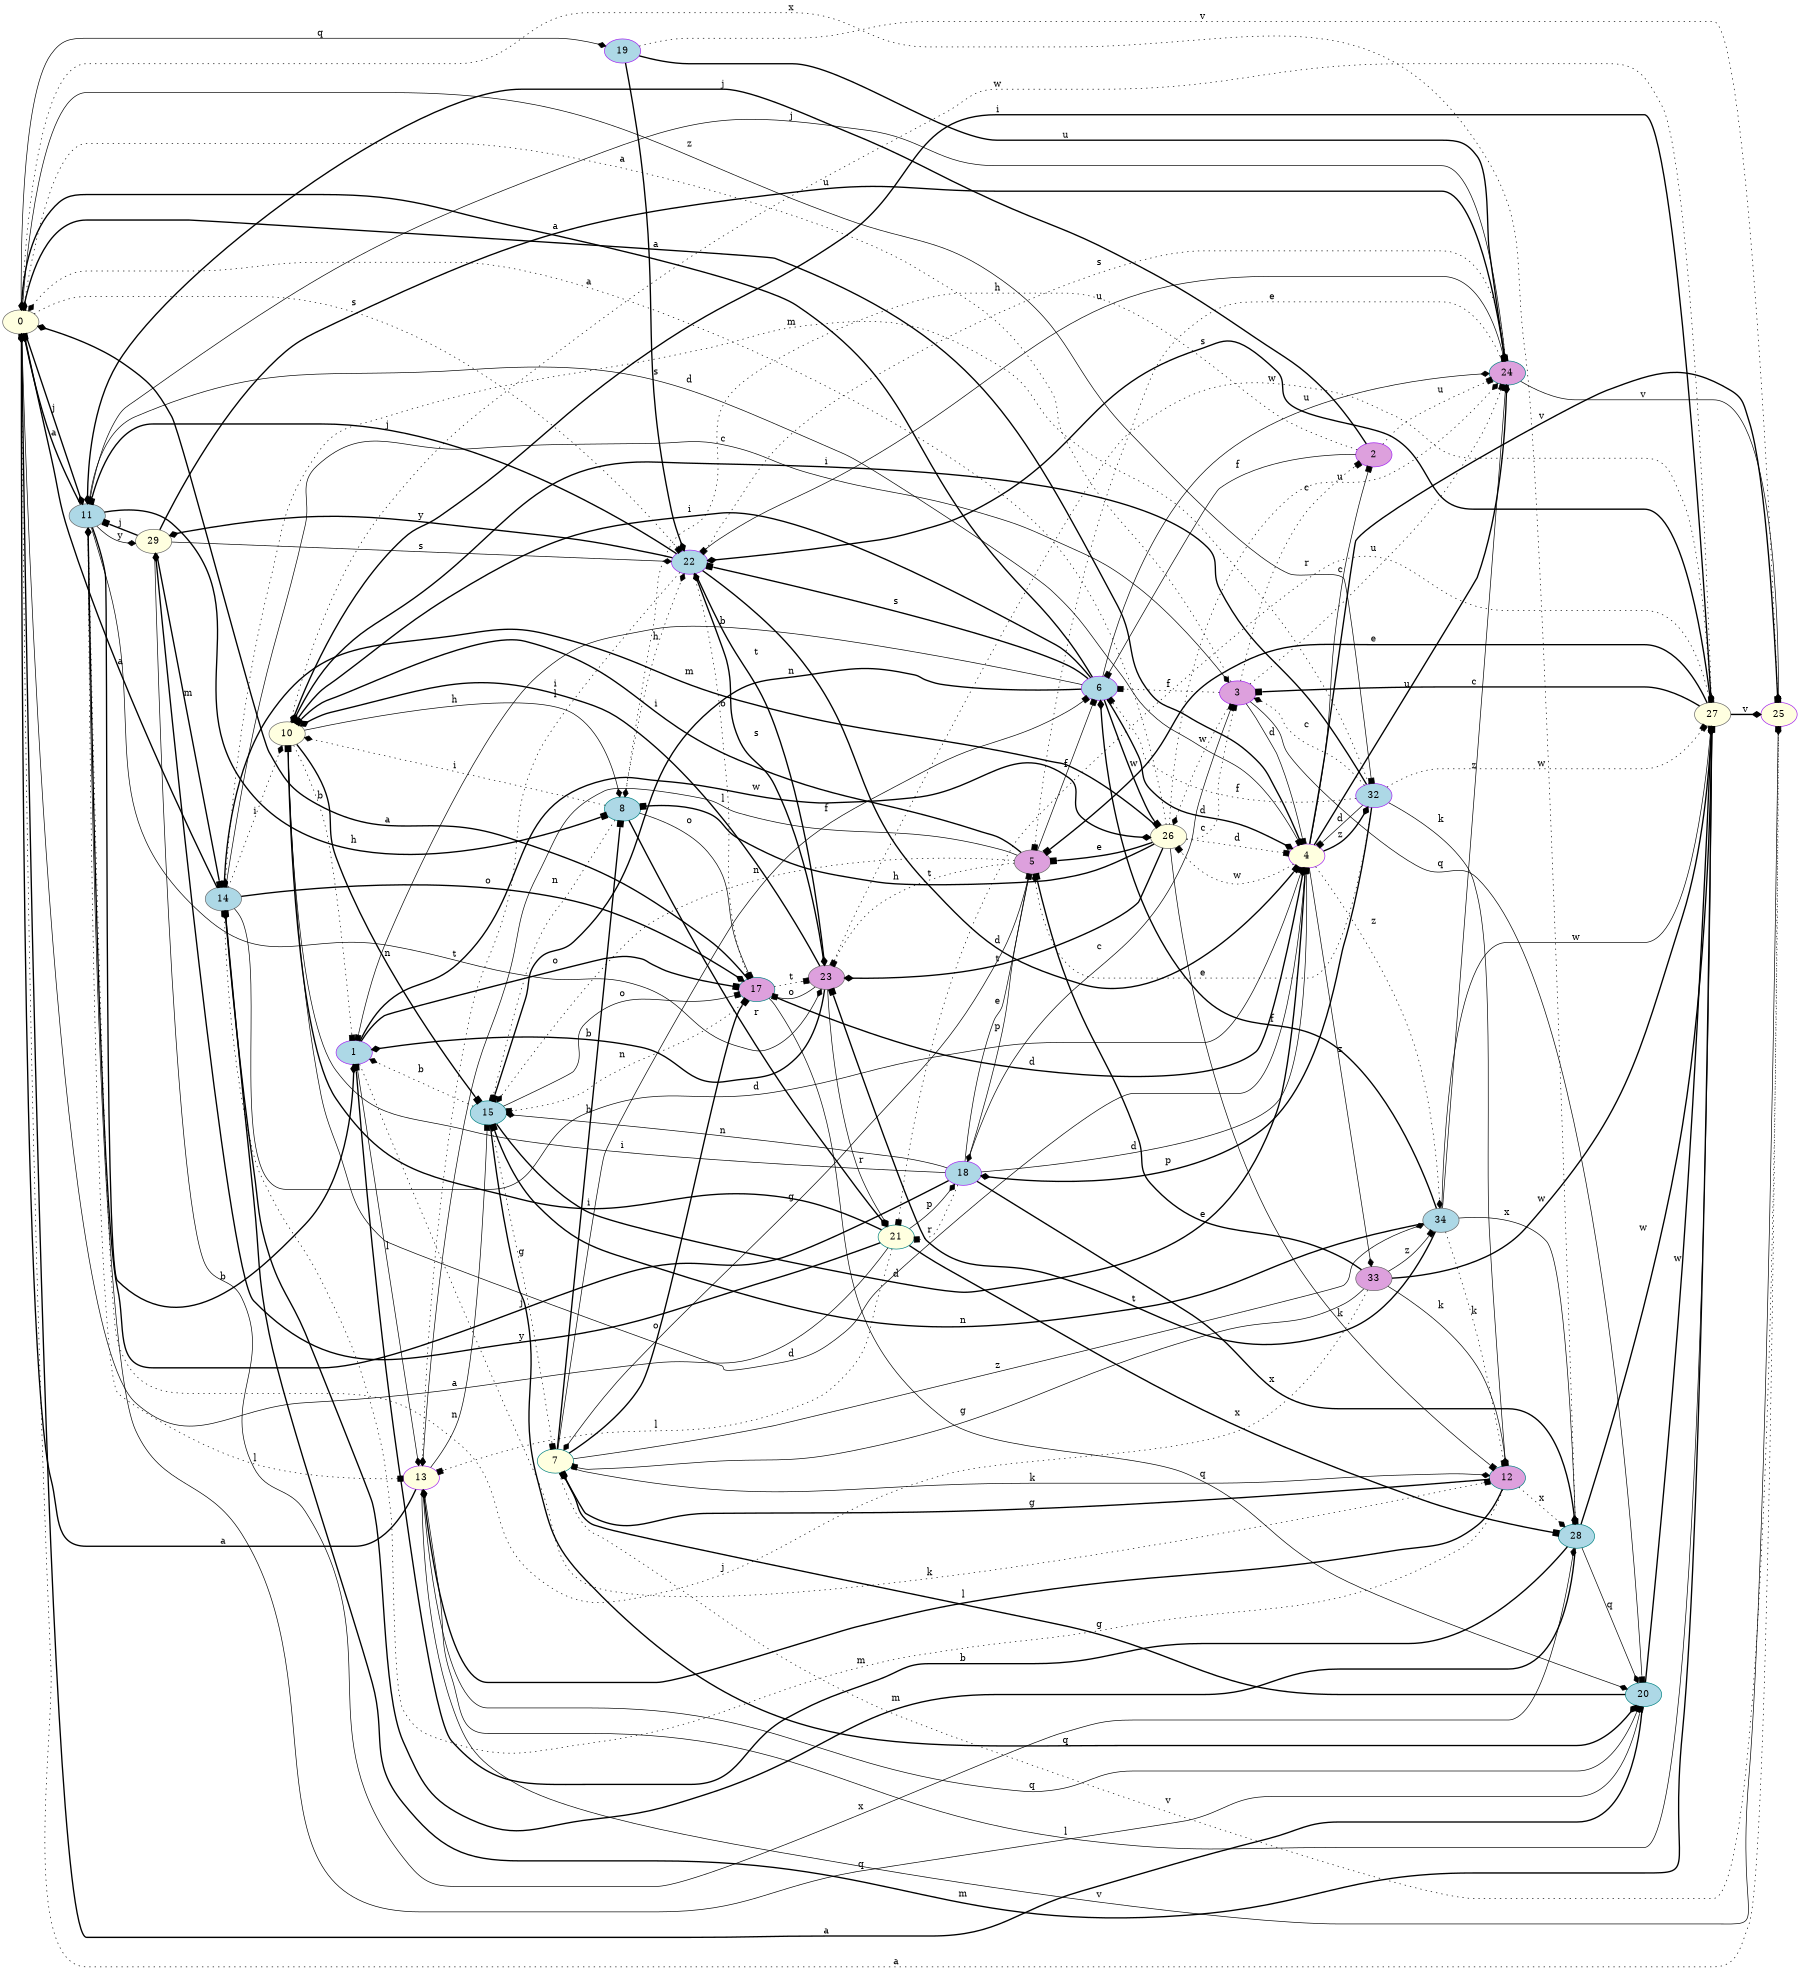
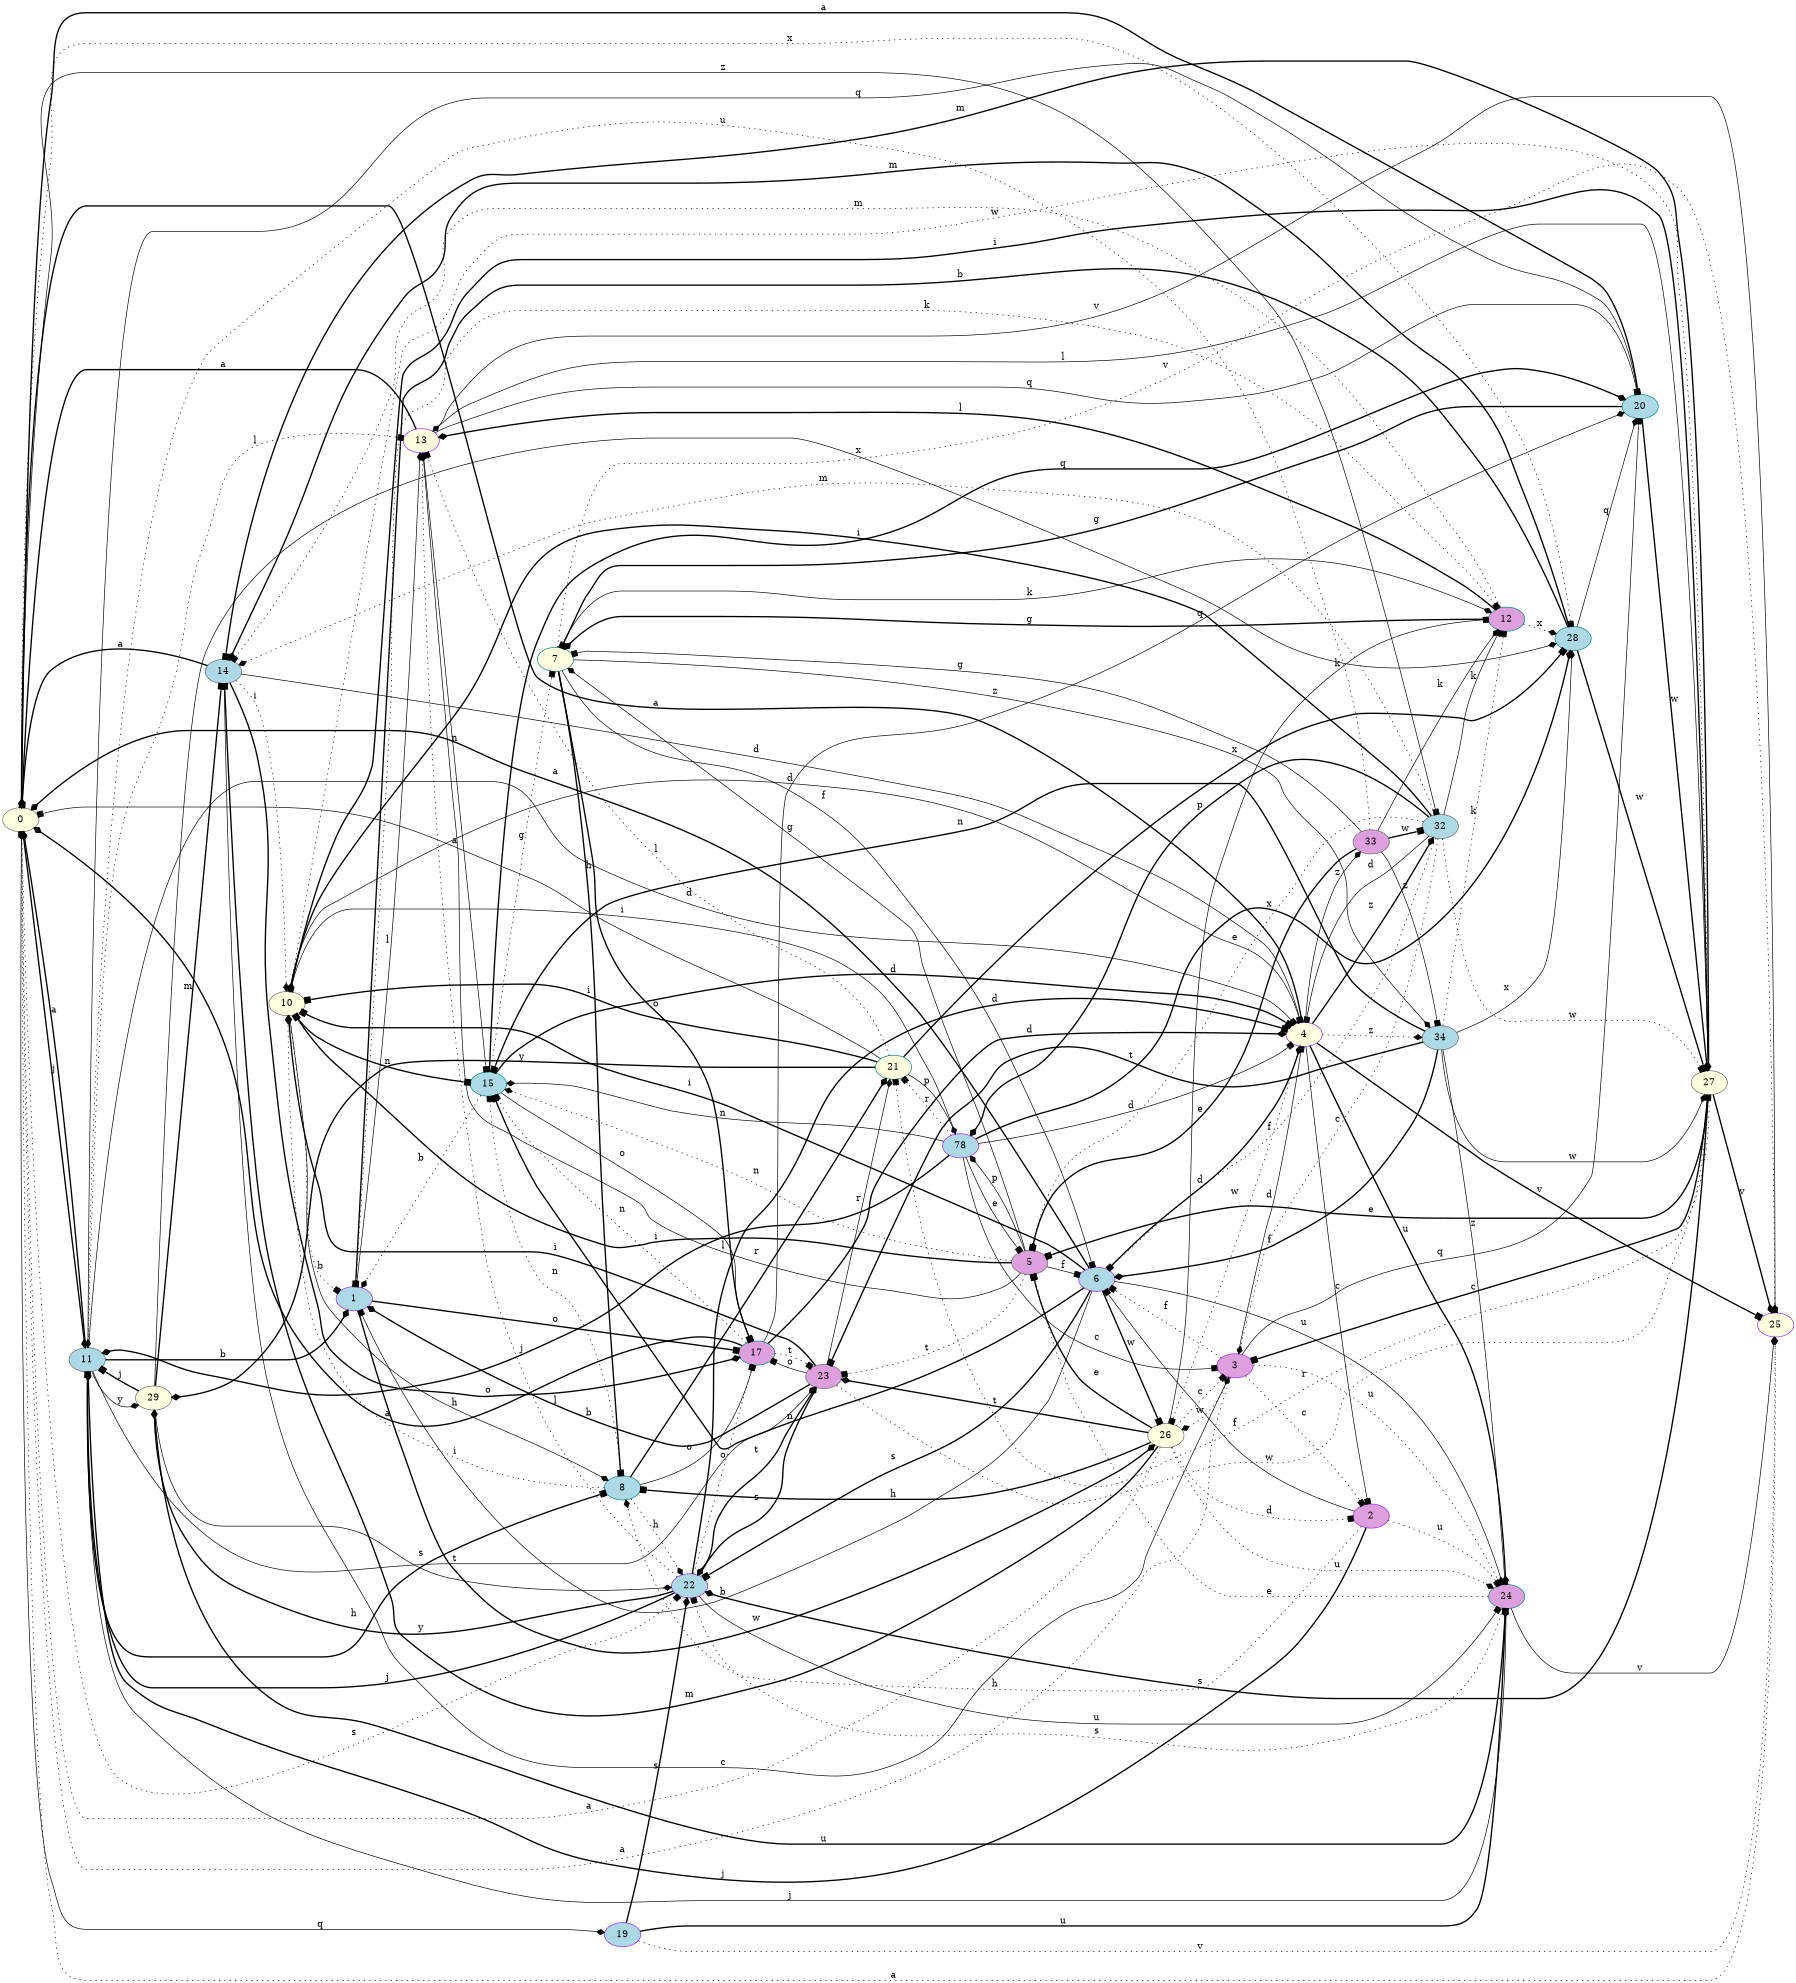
node "32": color purple -> gray40
edge "26" -> "4": now "26" -> "2"
edge "33" -> "27": now "33" -> "32"
node "18": label "18" -> "78"
edge "33" -> "11": label "j" -> "u"
